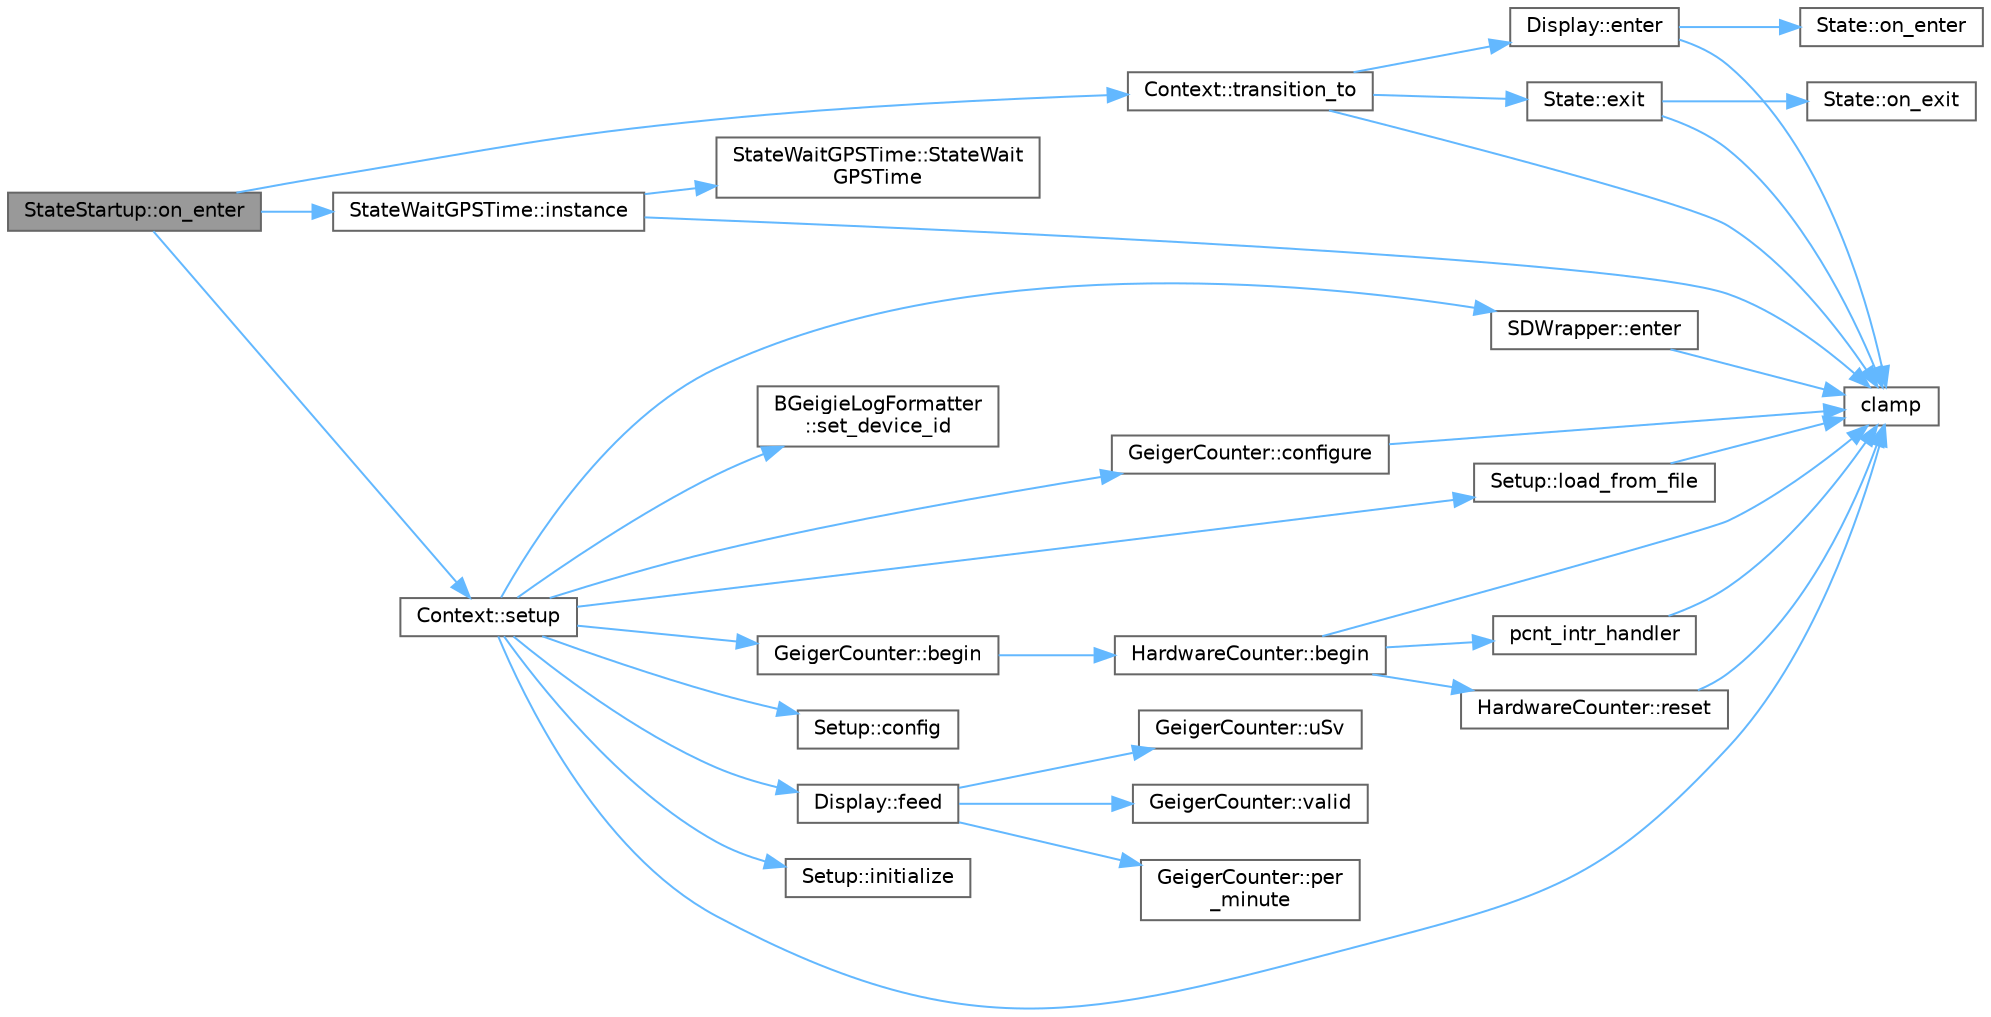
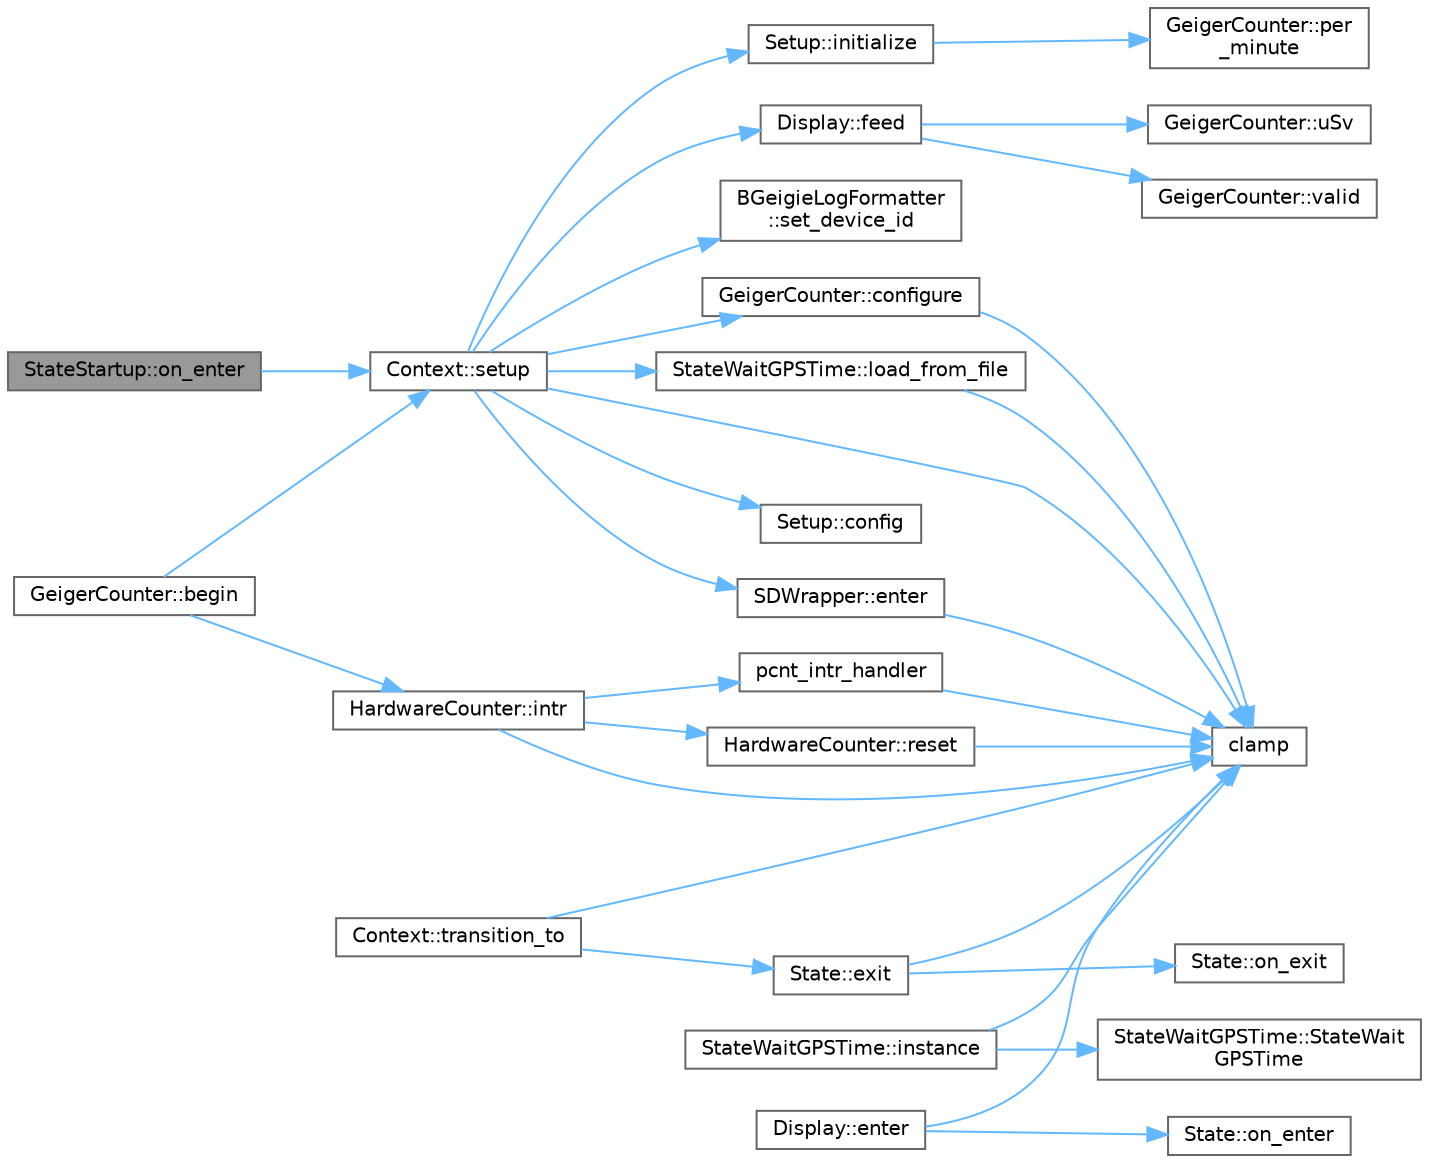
edge "Context::transition_to" -> "Display::enter": removed
edge "StateStartup::on_enter" -> "Context::transition_to": removed
edge "StateStartup::on_enter" -> "StateWaitGPSTime::instance": removed
node "Setup::load_from_file": label "Setup::load_from_file" -> "StateWaitGPSTime::load_from_file"
edge "Context::setup" -> "GeigerCounter::begin": reversed
node "HardwareCounter::begin": label "HardwareCounter::begin" -> "HardwareCounter::intr"
edge "Display::feed" -> "GeigerCounter::per _minute": now "Setup::initialize" -> "GeigerCounter::per _minute"
